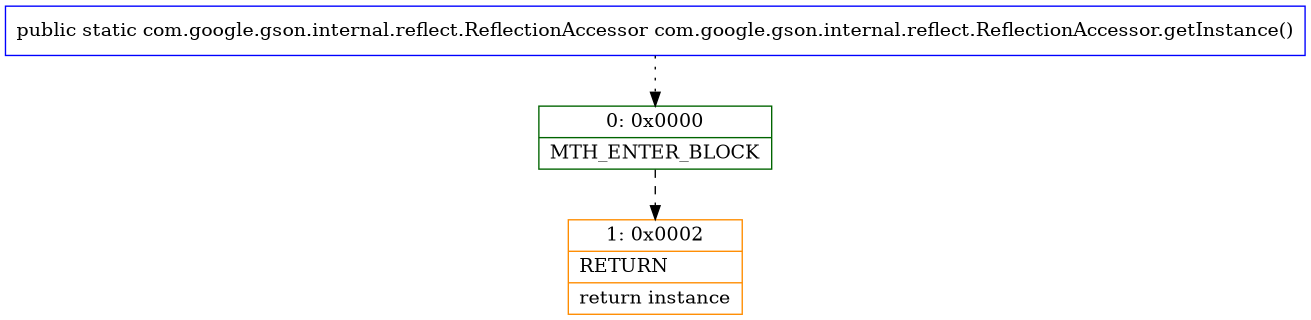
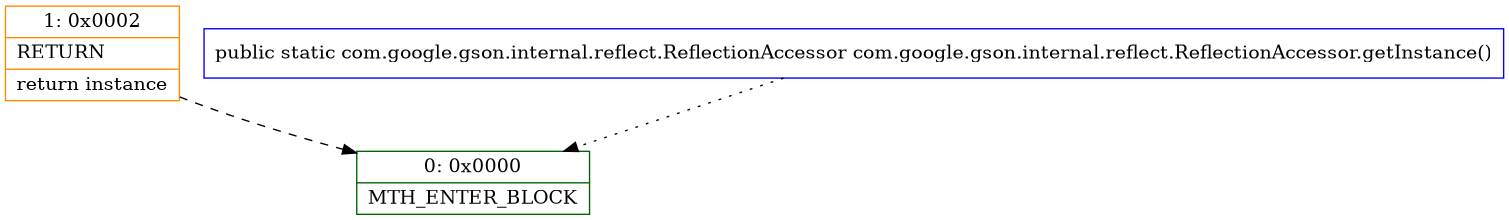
edge "0: 0x0000" -> "1: 0x0002": reversed
